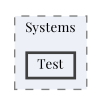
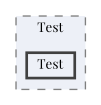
cluster "Systems": label "Systems" -> "Test"
